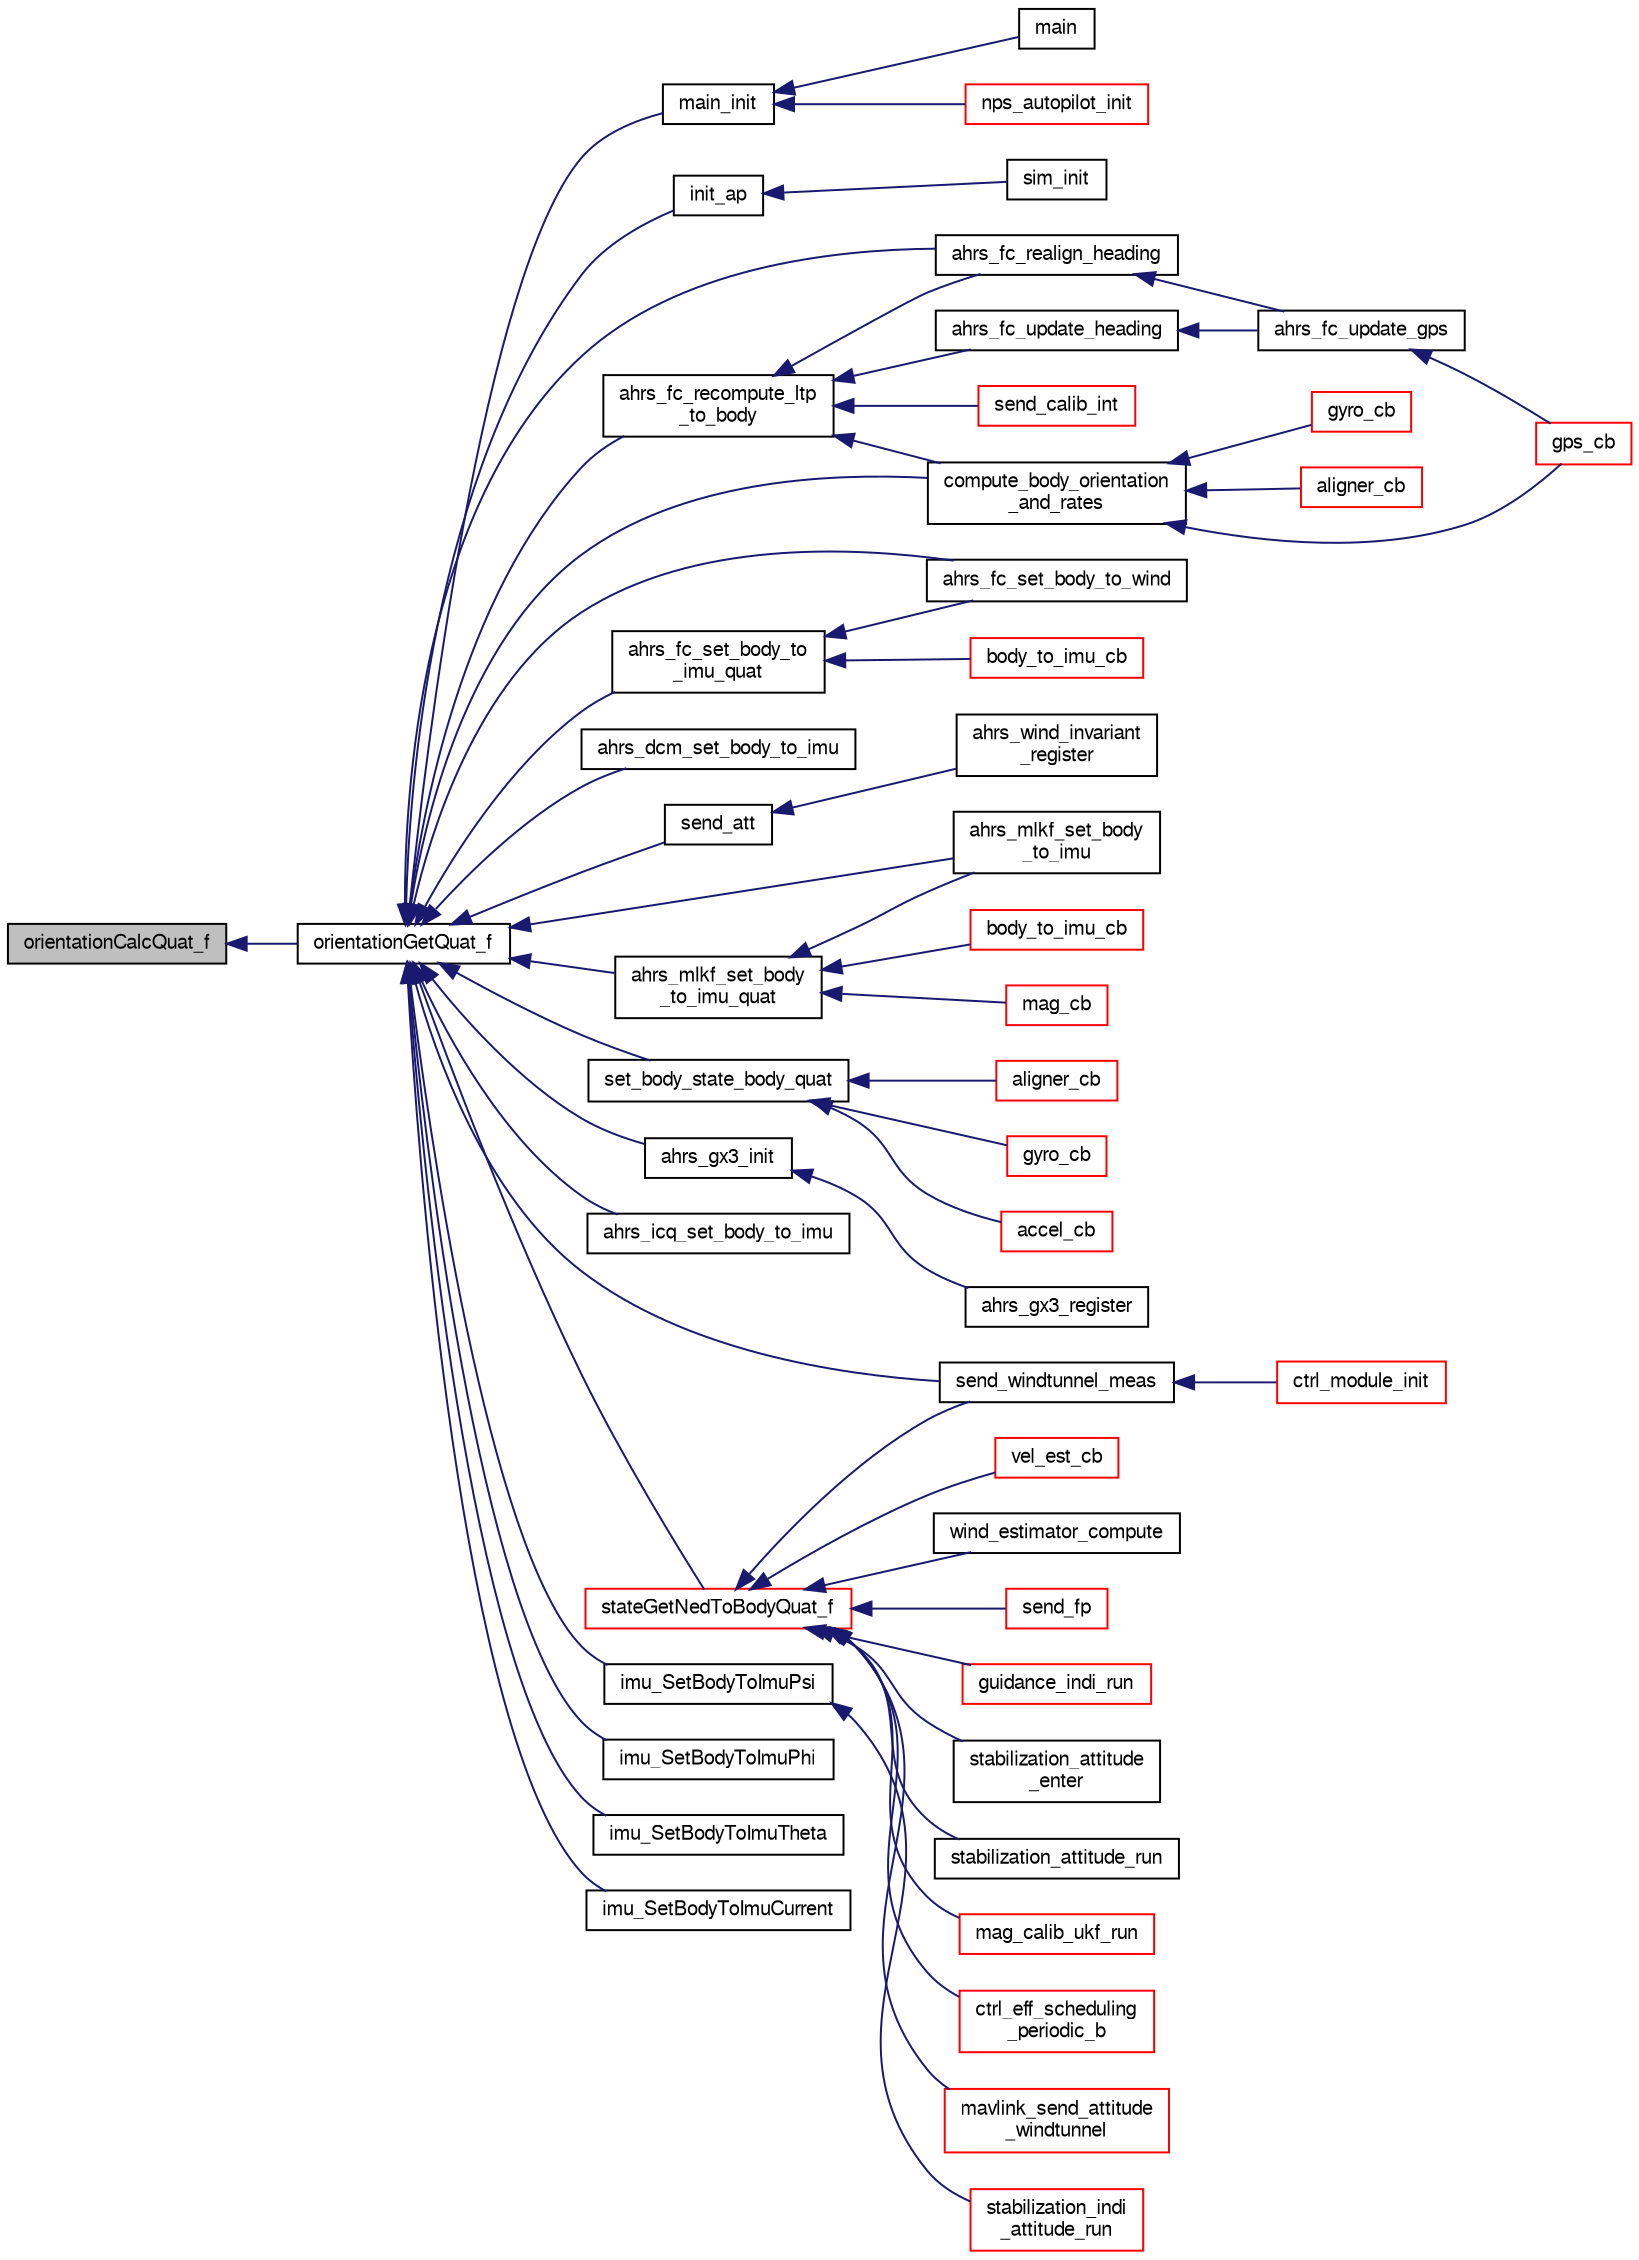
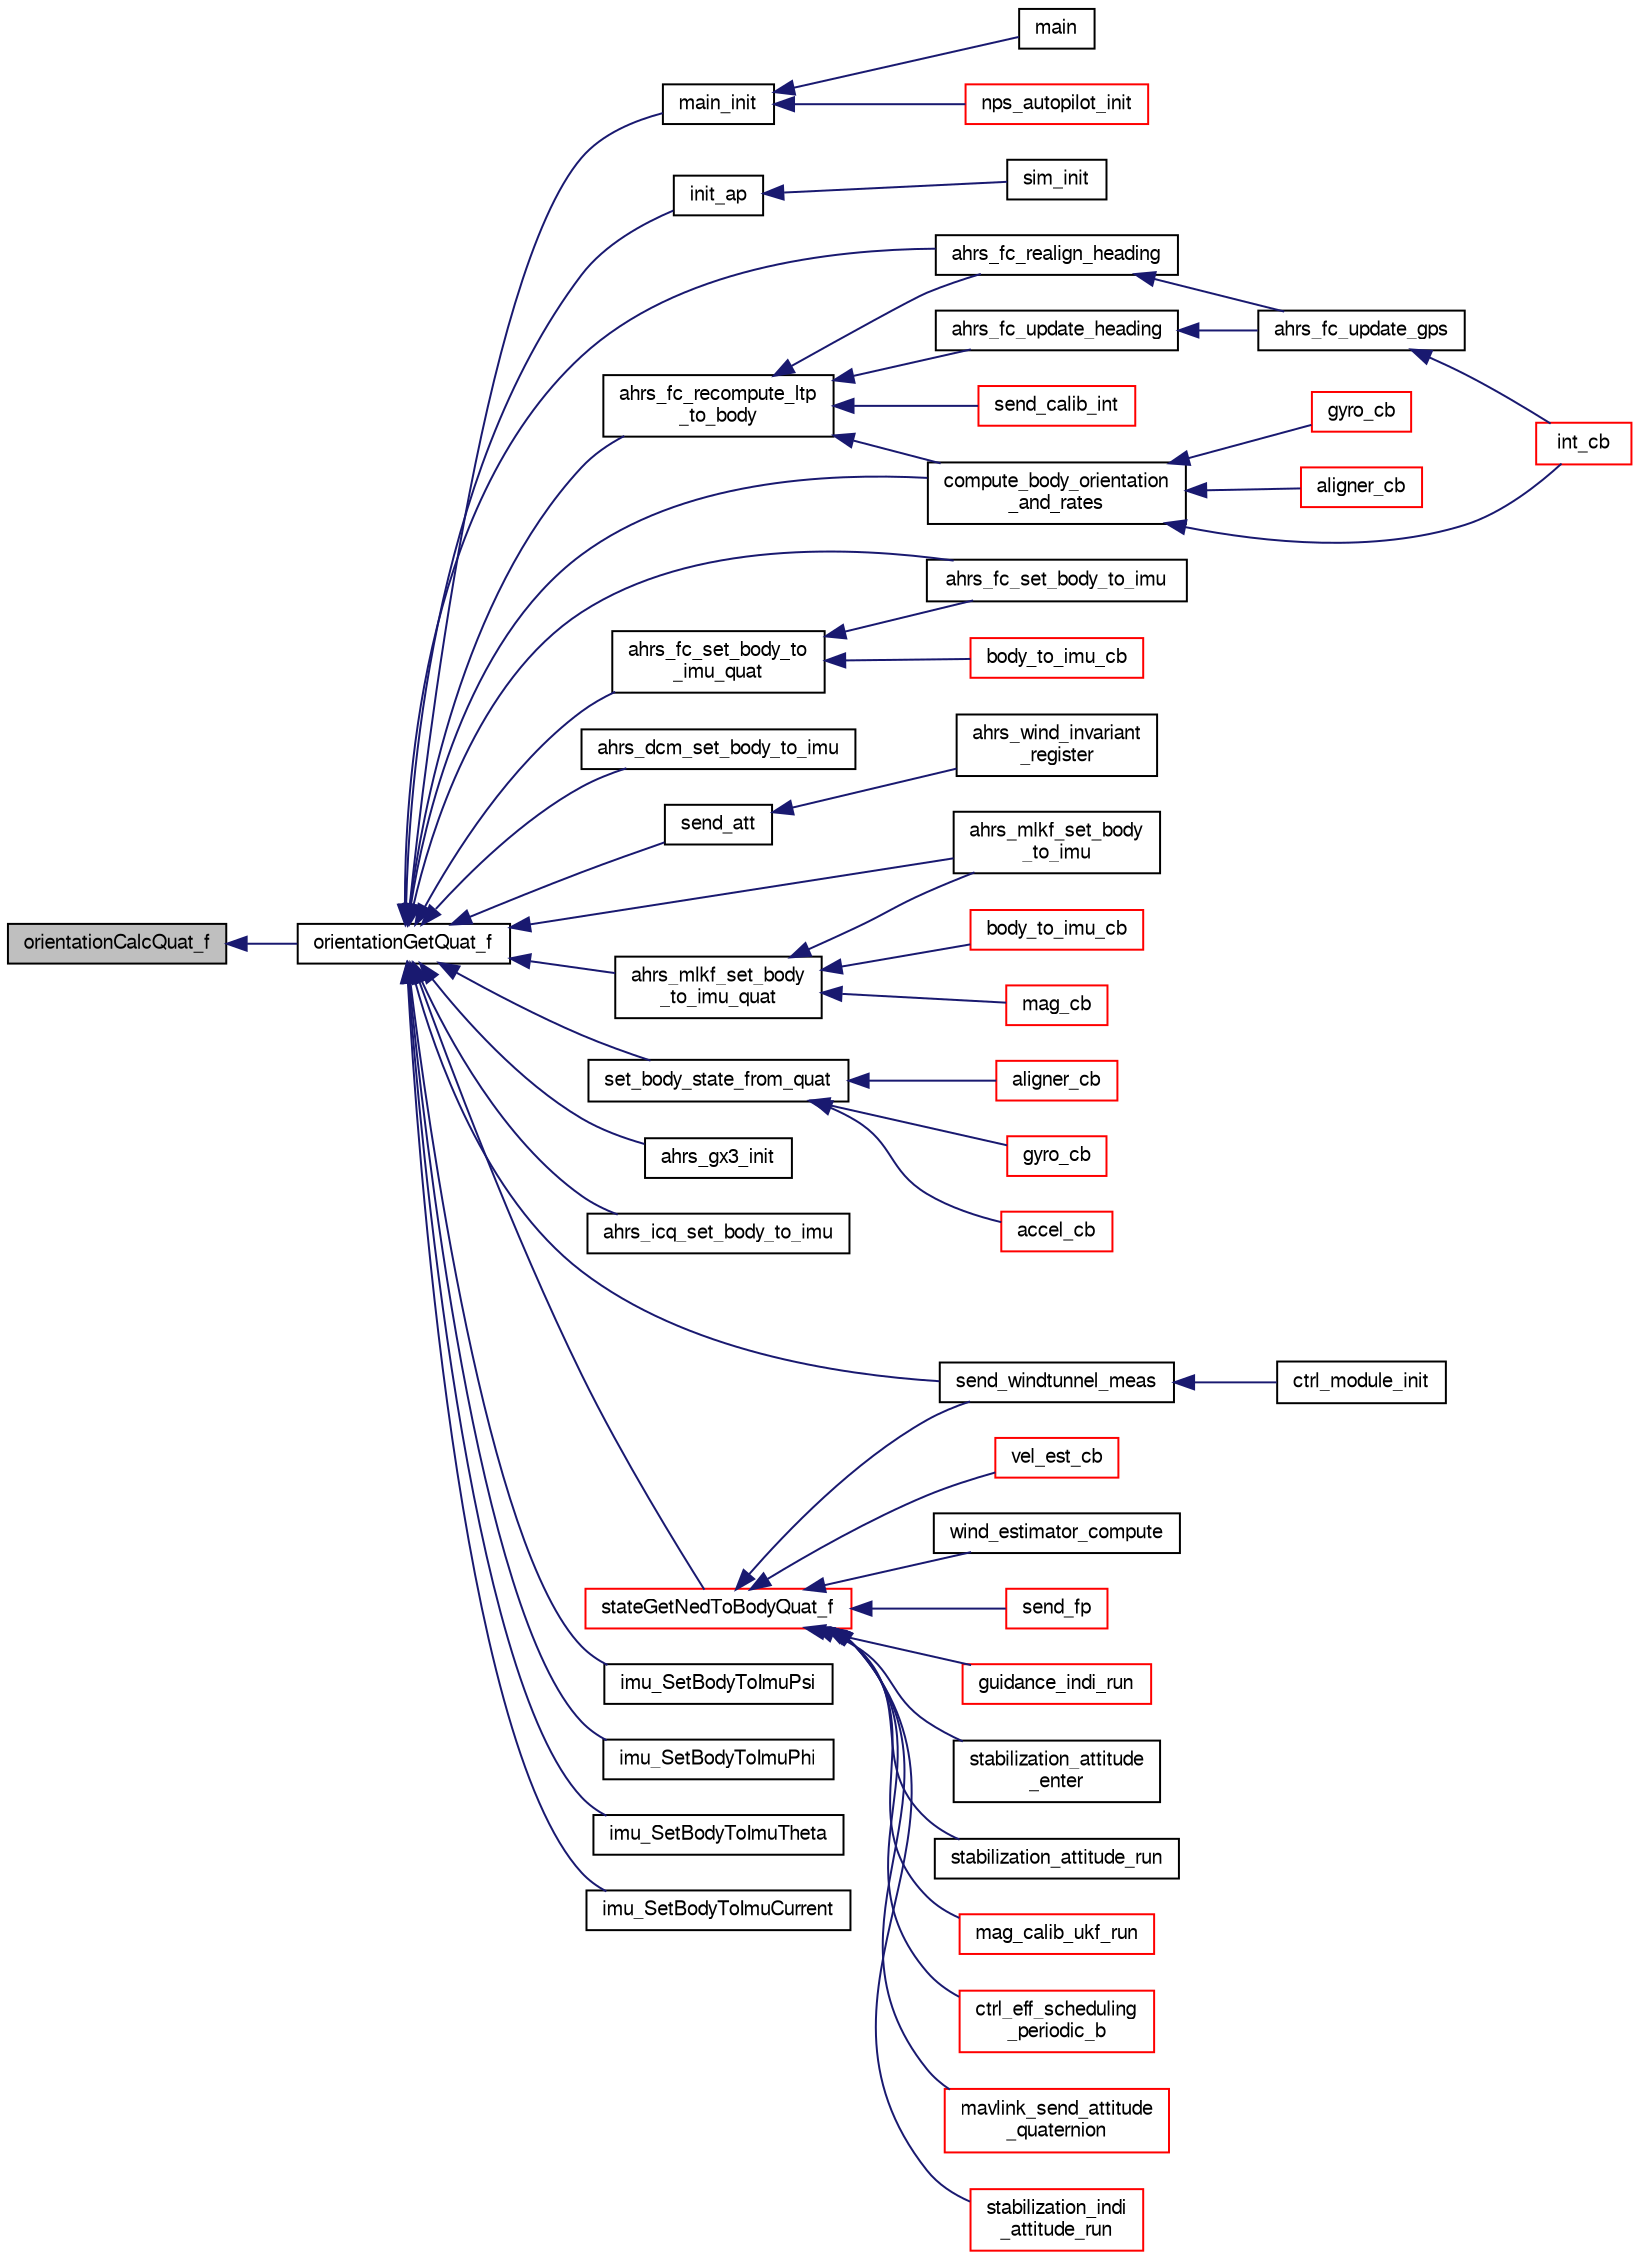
node "gps_cb": label "gps_cb" -> "int_cb"
node "ahrs_fc_set_body_to_wind": label "ahrs_fc_set_body_to_wind" -> "ahrs_fc_set_body_to_imu"
node "set_body_state_body_quat": label "set_body_state_body_quat" -> "set_body_state_from_quat"
node "ahrs_gx3_register": removed
node "ctrl_module_init": color red -> black
edge "stabilization_indi _attitude_run" -> "imu_SetBodyToImuPsi": now "stabilization_indi _attitude_run" -> "stateGetNedToBodyQuat_f"
node "mavlink_send_attitude _windtunnel": label "mavlink_send_attitude _windtunnel" -> "mavlink_send_attitude _quaternion"
